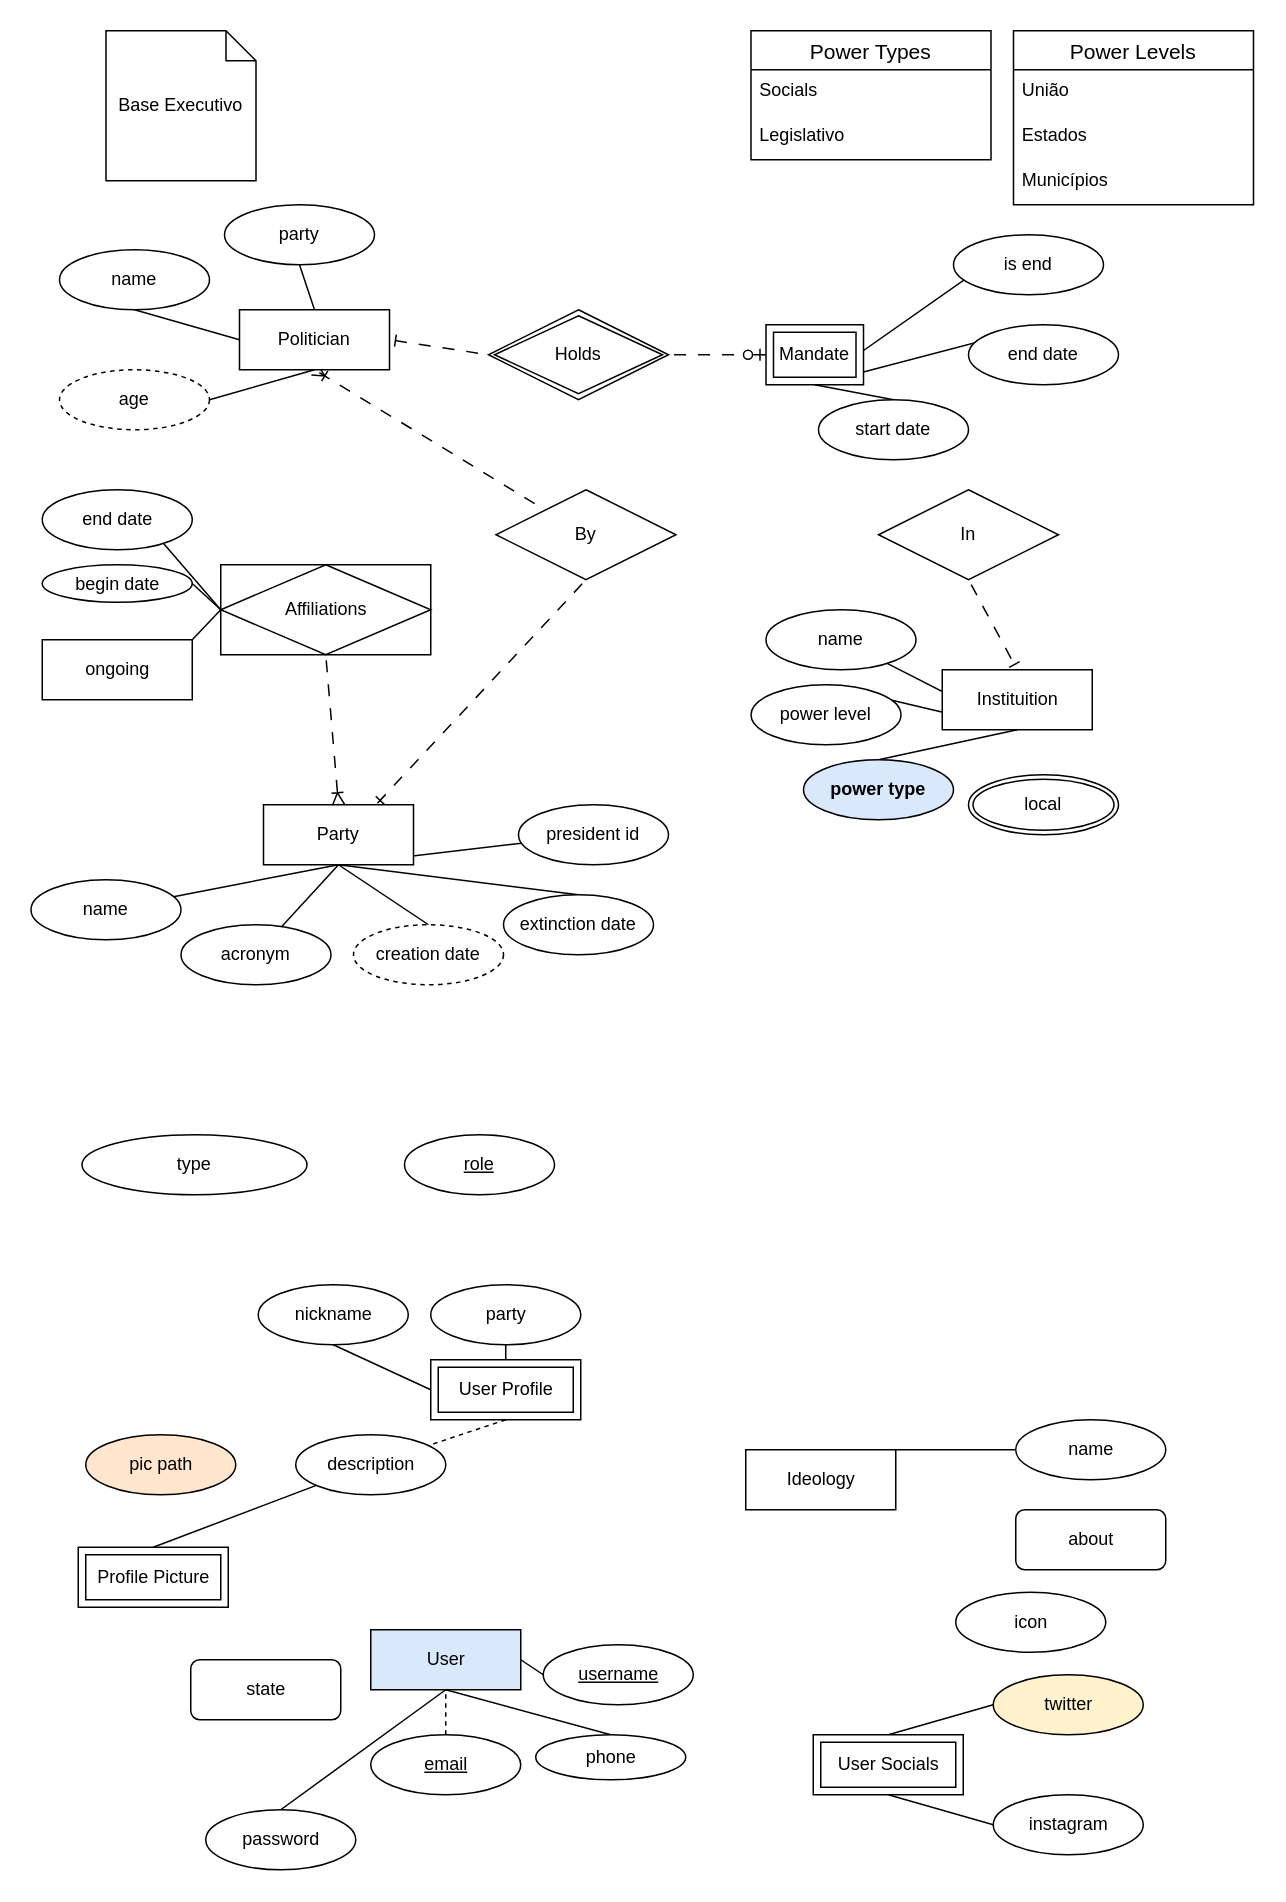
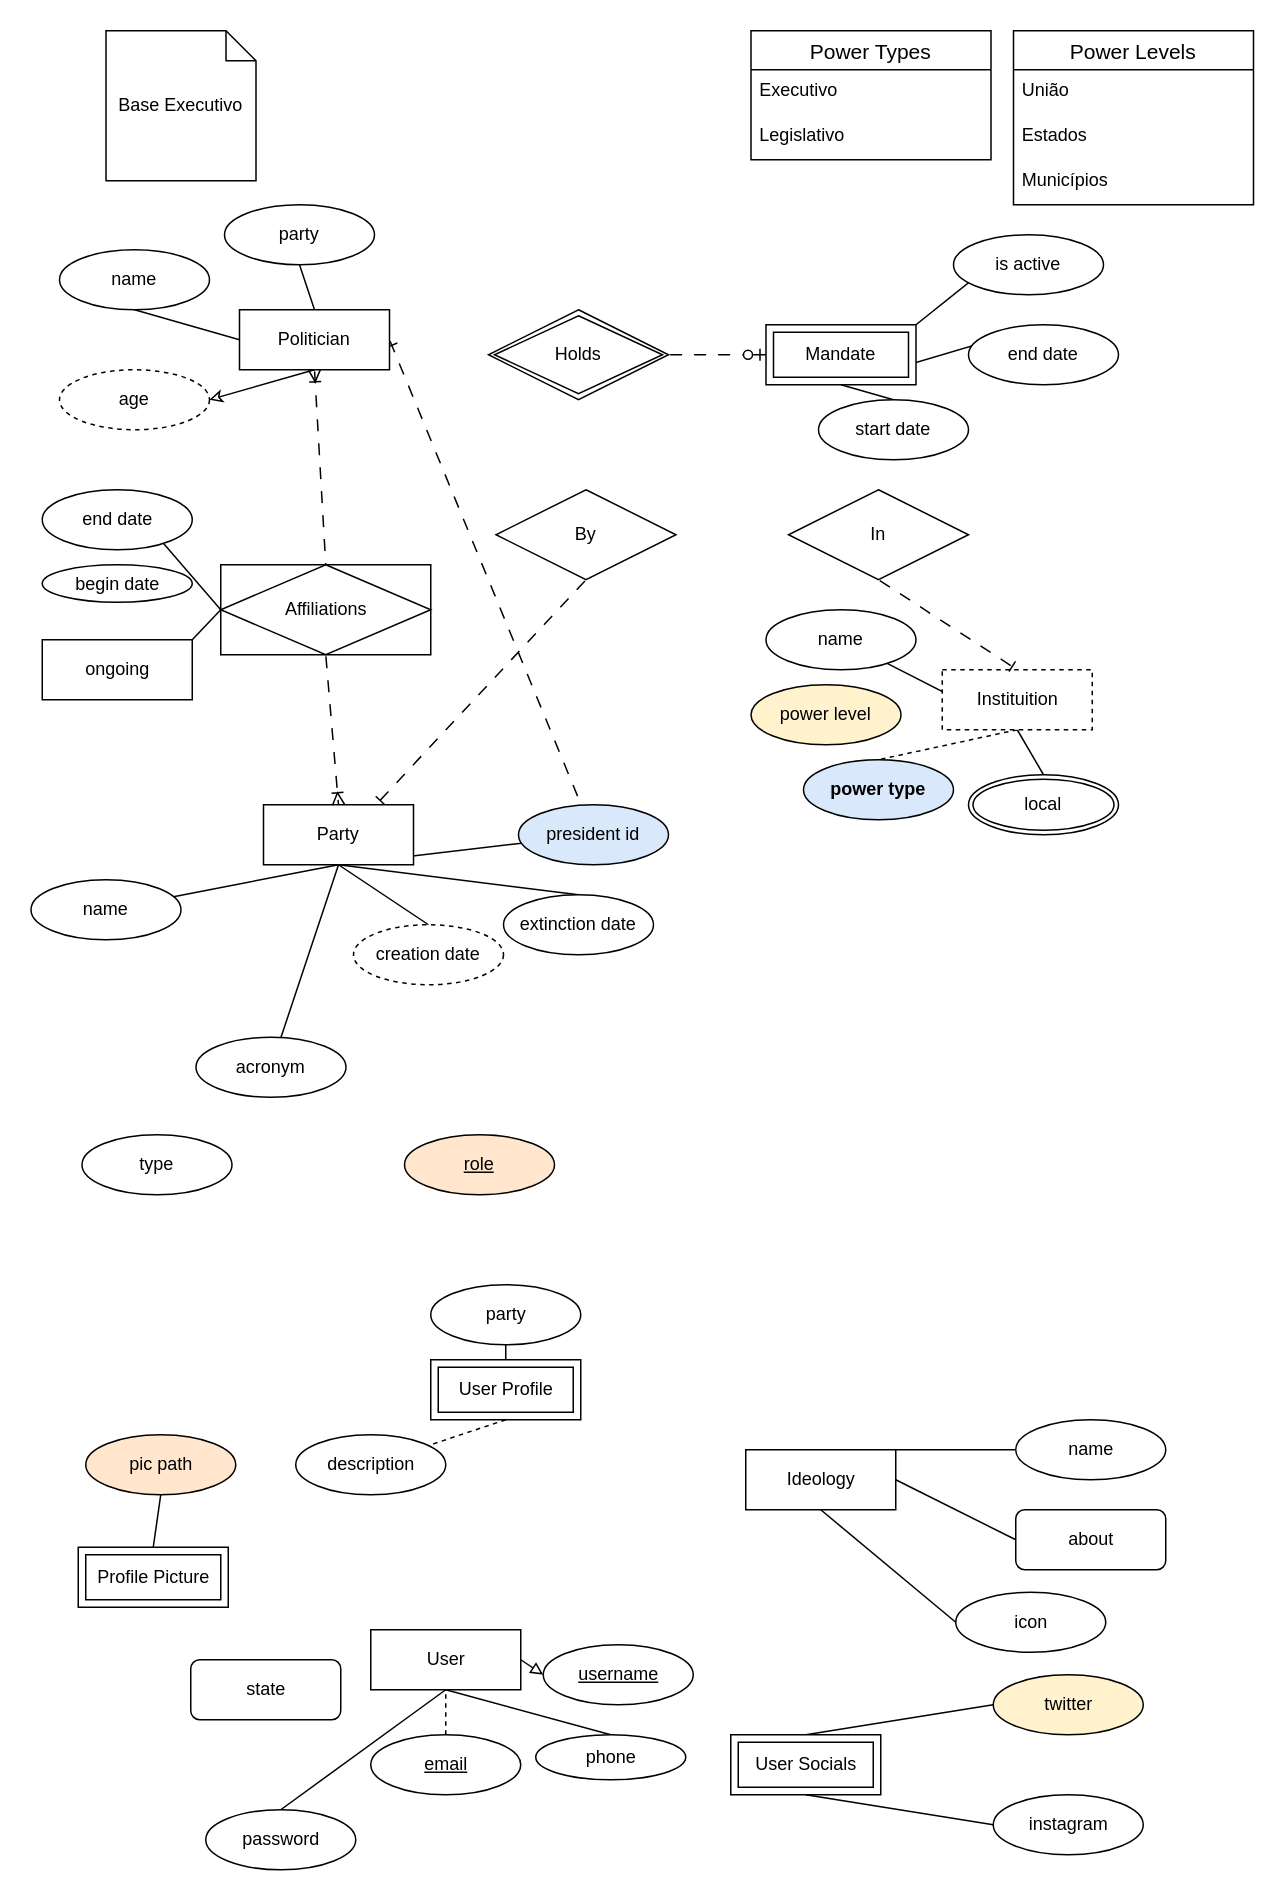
node "Socials": label "Socials" -> "Executivo"
node "is end": label "is end" -> "is active"
edge "Holds" -> "Politician": now "president id" -> "Politician"
node "Mandate": size 98x60 -> 150x60
edge "By" -> "Politician": now "Affiliations" -> "Politician"
edge "Politician" -- "age": arrowhead none -> classic
node "In": moved (968, 535) -> (878, 535)
edge "begin date" -- "Affiliations": removed
node "Instituition": style solid -> dashed
edge "Instituition" -- "power level": removed
node "power level": fillcolor #ffffff -> #fff2cc
edge "Instituition" -- "power type": style solid -> dashed
edge "Instituition" -- "local": added
node "president id": fillcolor #ffffff -> #dae8fc
node "acronym": moved (256, 955) -> (271, 1067)
node "type": size 225x60 -> 150x60
node "role": fillcolor #ffffff -> #ffe6cc
node "nickname": removed
edge "nickname" -- "User Profile": removed
edge "Ideology" -- "about": added
edge "description" -- "Profile Picture": now "pic path" -- "Profile Picture"
edge "Ideology" -- "icon": added
node "User": fillcolor #dae8fc -> #ffffff
edge "User" -- "username": arrowhead none -> block
node "User Socials": moved (888, 1765) -> (806, 1765)
